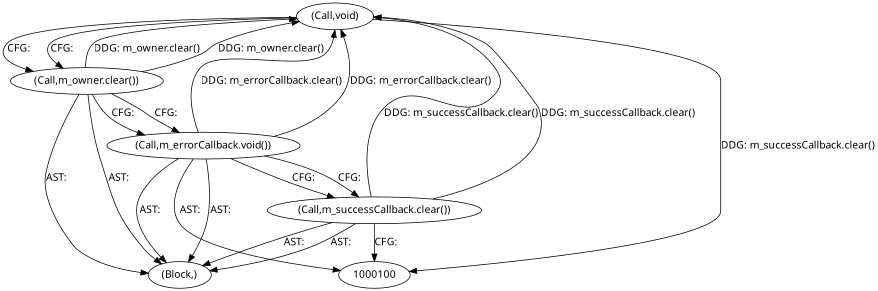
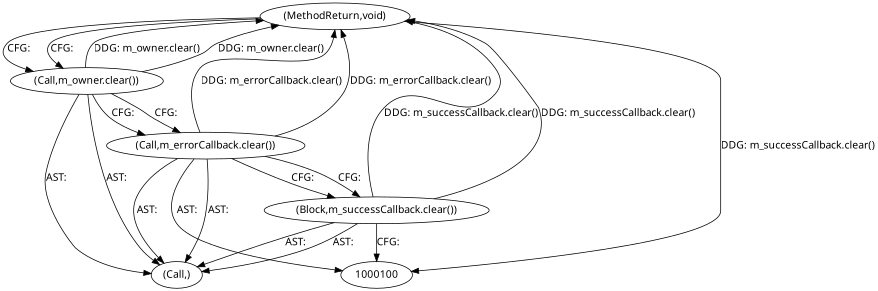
node "(Call,void)": label "(Call,void)" -> "(MethodReturn,void)"
node "(Call,m_errorCallback.void())": label "(Call,m_errorCallback.void())" -> "(Call,m_errorCallback.clear())"
node "(Call,m_successCallback.clear())": label "(Call,m_successCallback.clear())" -> "(Block,m_successCallback.clear())"
node "(Block,)": label "(Block,)" -> "(Call,)"
